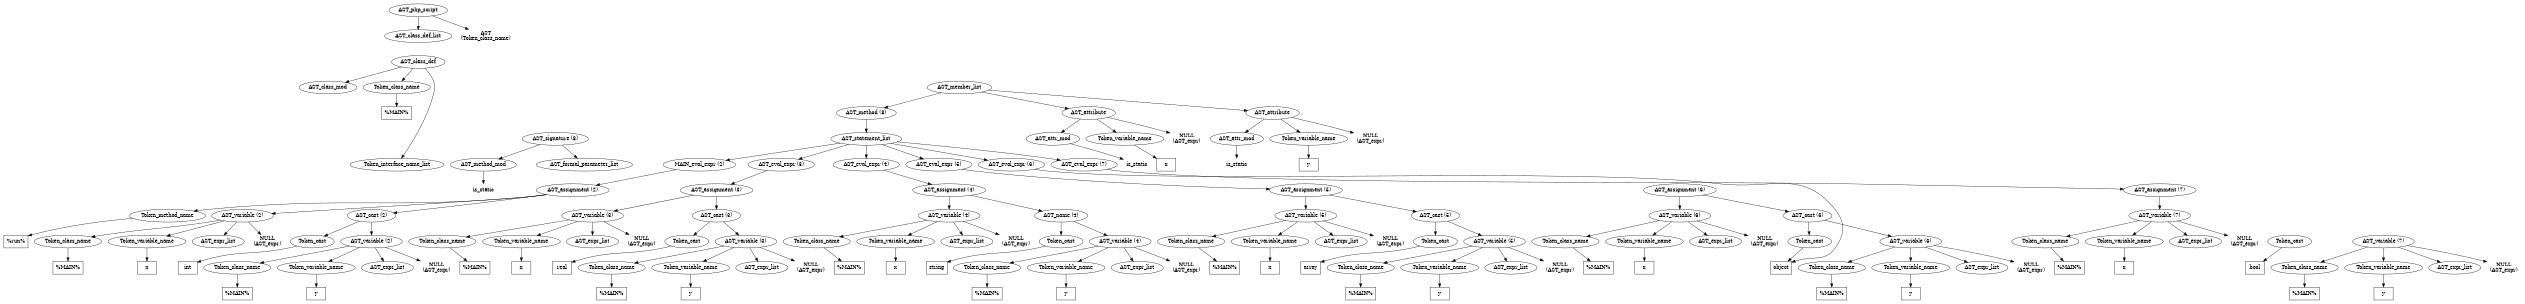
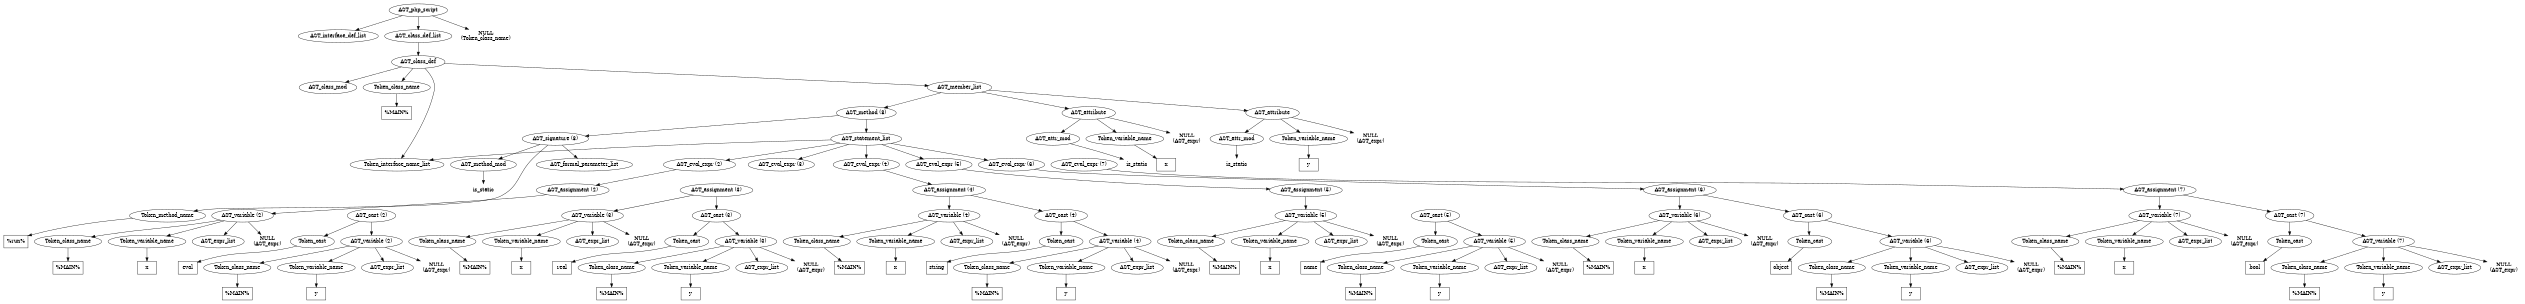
node "AST_interface_def_list": added
node "AST (Token_class_name)": label "AST (Token_class_name)" -> "NULL (Token_class_name)"
edge "AST_class_def_list" -> "AST_class_def": added
edge "AST_class_def" -> "AST_member_list": added
edge "AST_method (8)" -> "AST_signature (8)": added
edge "AST_statement_list" -> "AST_eval_expr (7)": now "AST_statement_list" -> "Token_interface_name_list"
node "MAIN_eval_expr (2)": label "MAIN_eval_expr (2)" -> "AST_eval_expr (2)"
edge "AST_eval_expr (6)" -> "object": now "AST_eval_expr (6)" -> "AST_assignment (6)"
edge "AST_eval_expr (3)" -> "AST_assignment (3)": removed
edge "AST_assignment (2)" -> "Token_method_name": now "AST_signature (8)" -> "Token_method_name"
edge "AST_assignment (5)" -> "AST_cast (5)": removed
edge "AST_assignment (2)" -> "AST_cast (2)": removed
node "AST_name (4)": label "AST_name (4)" -> "AST_cast (4)"
node "AST_cast (7)": added
node "int": label "int" -> "eval"
node "array": label "array" -> "name"
